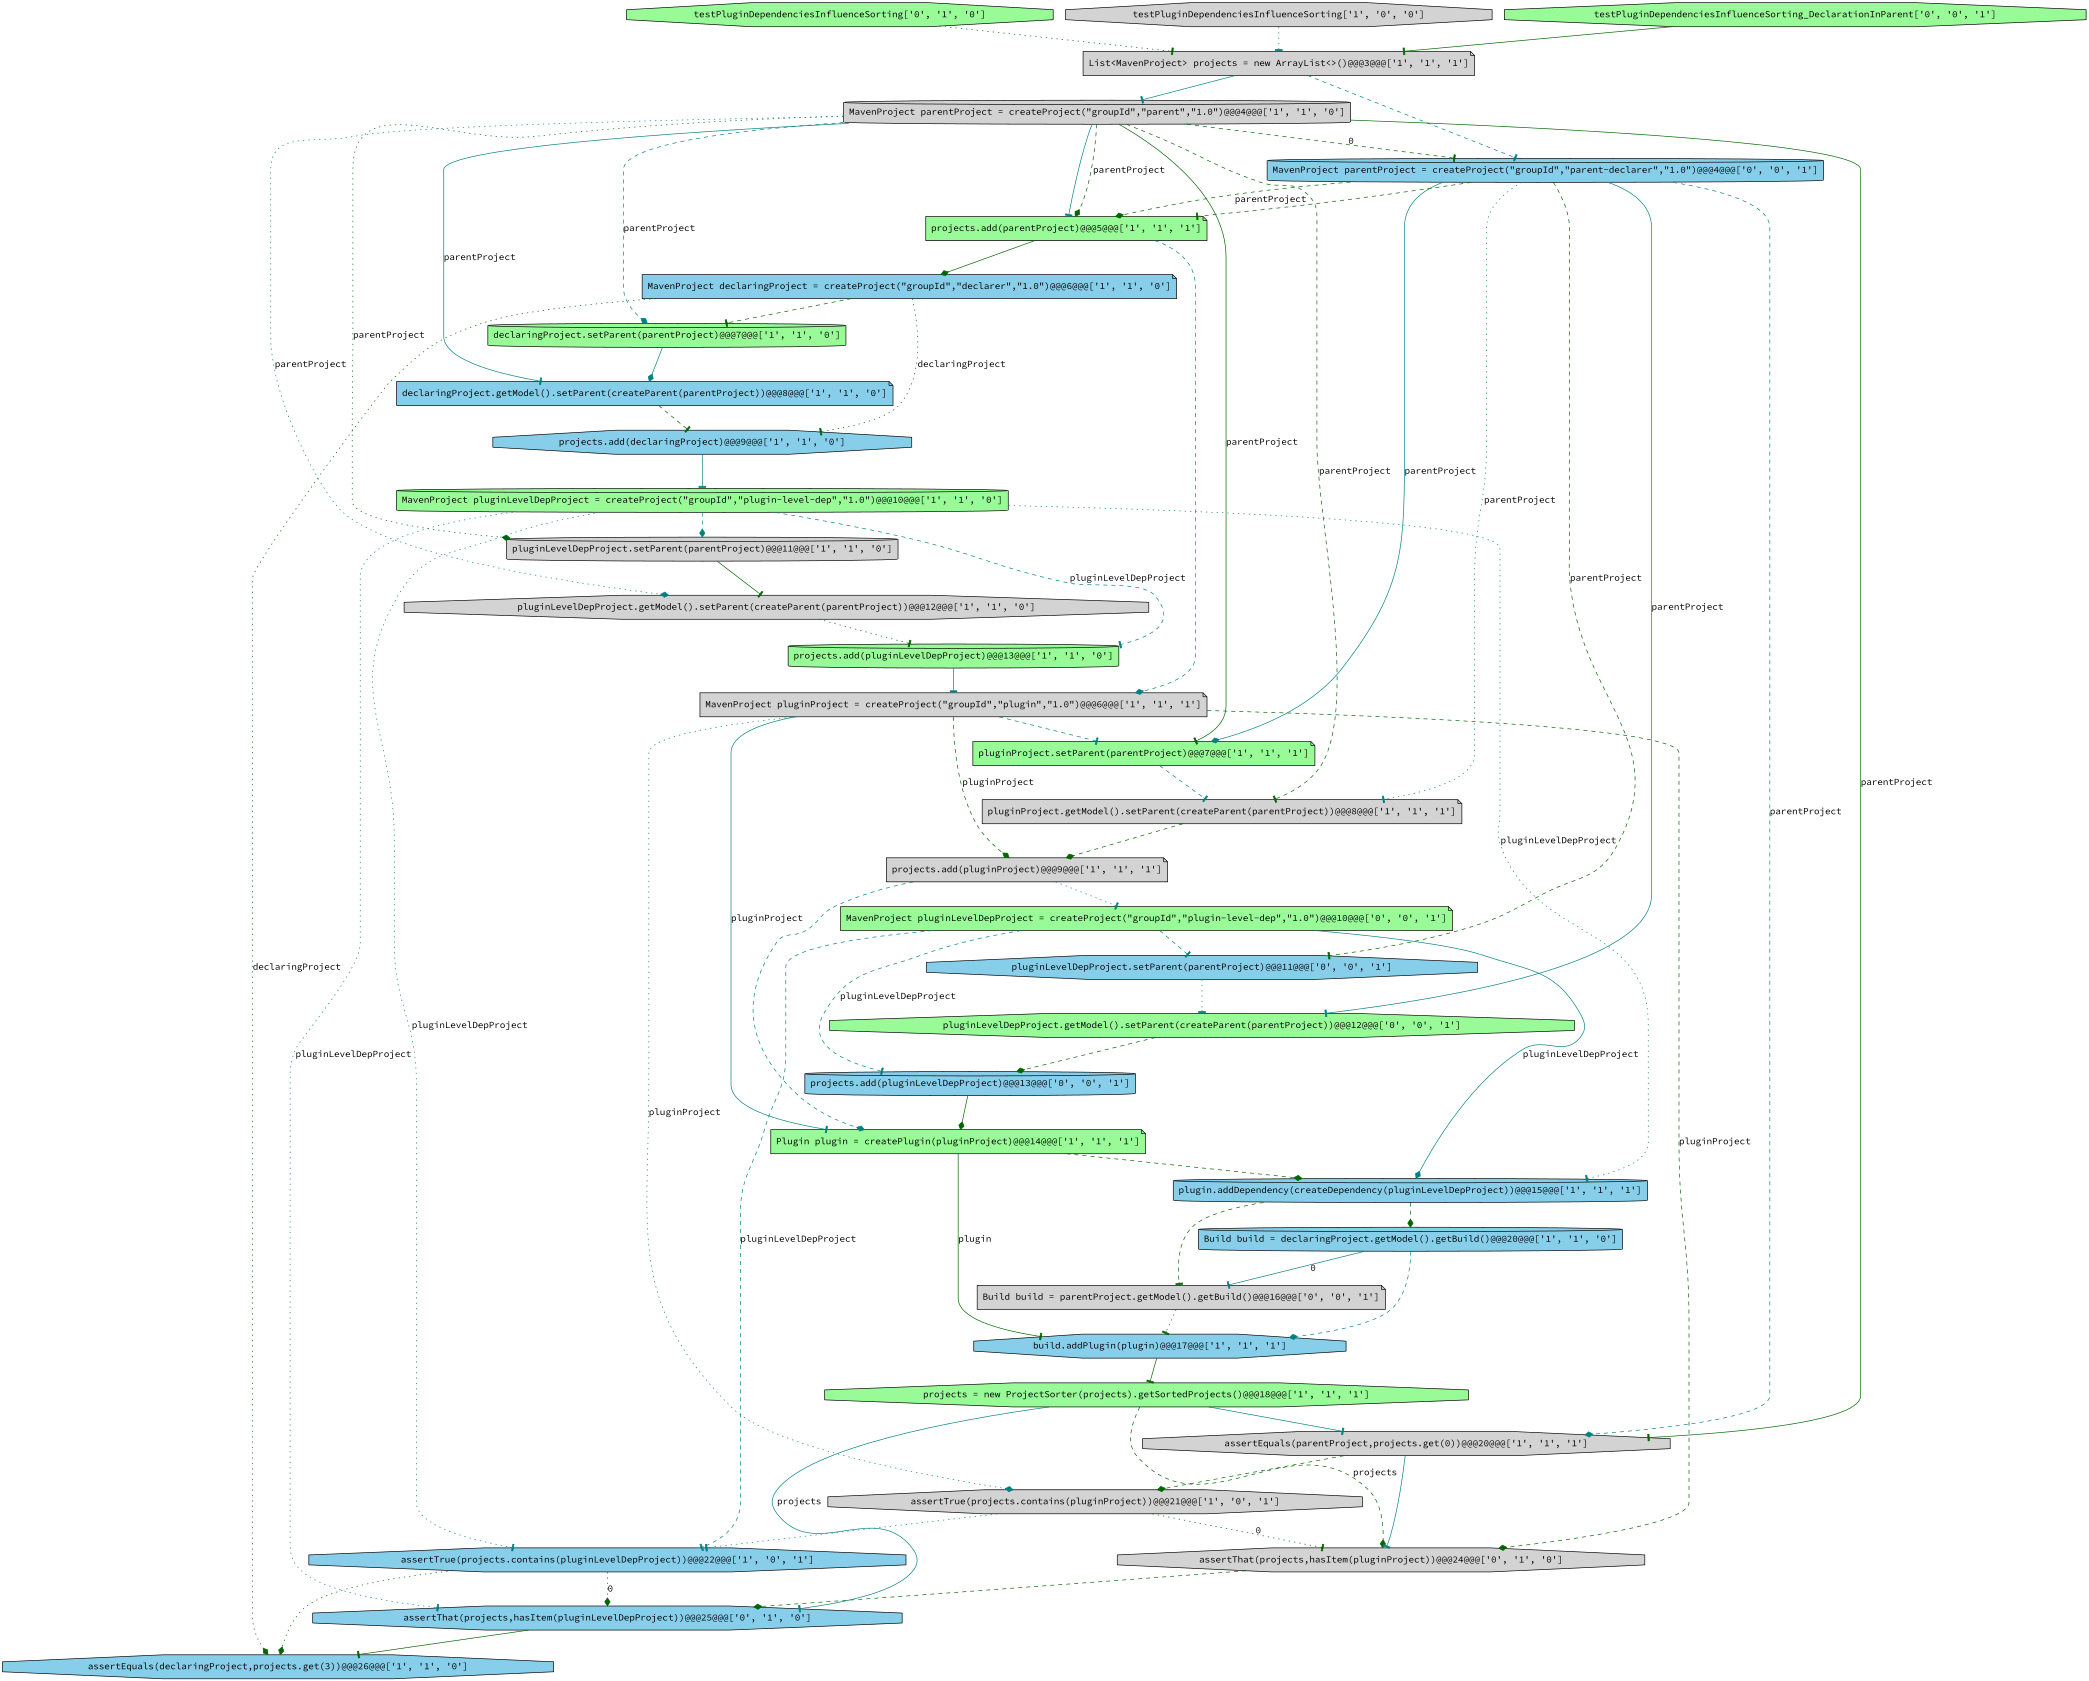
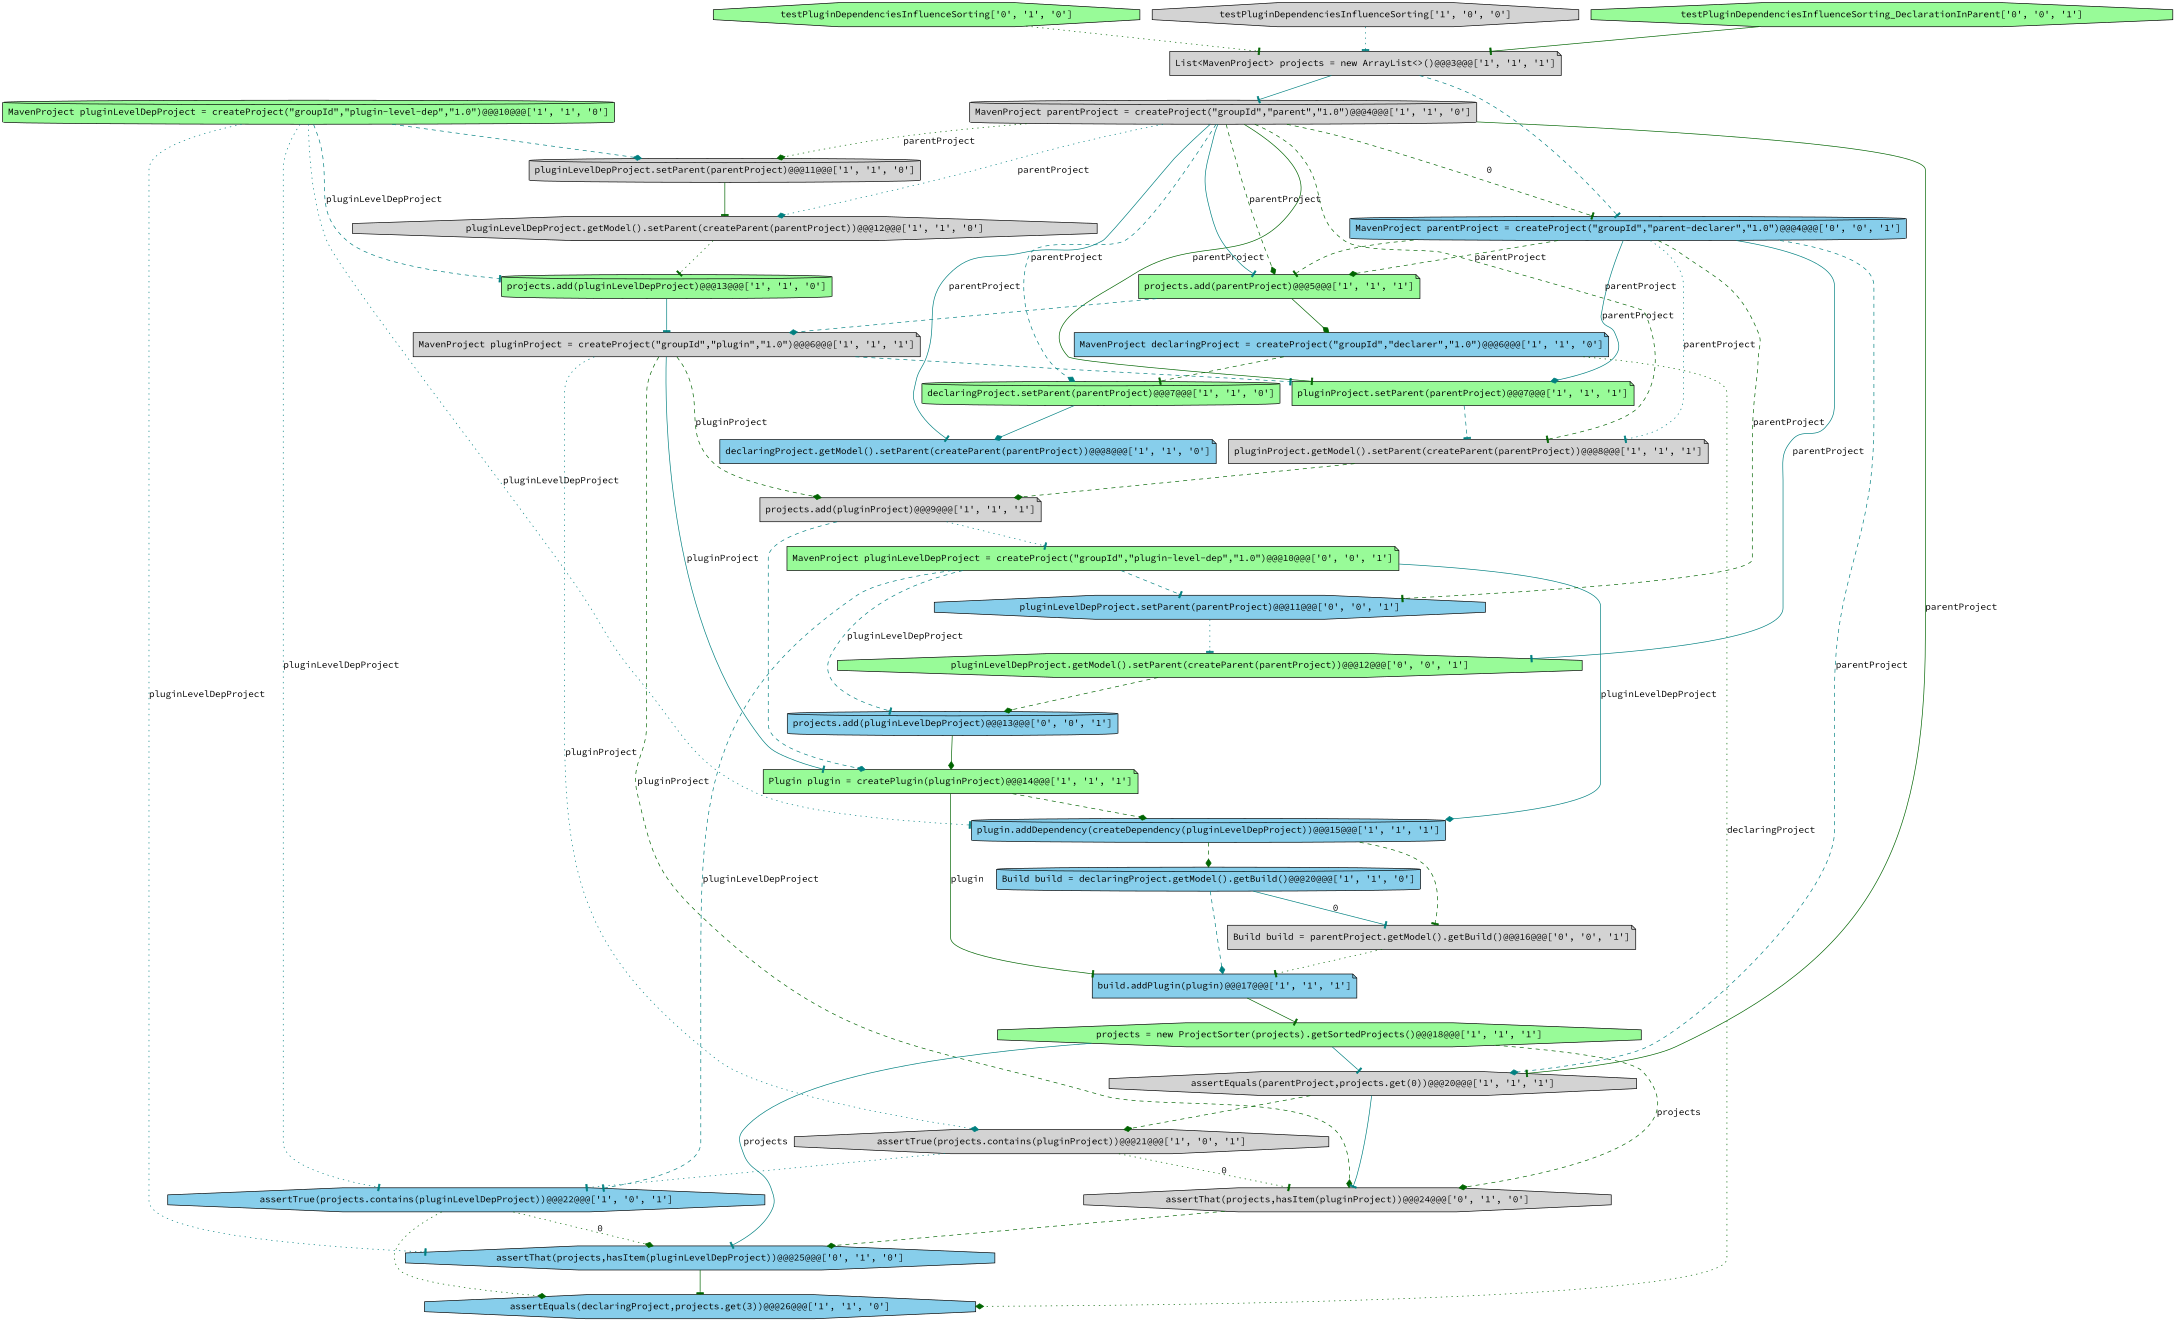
node "projects.add(declaringProject)@@@9@@@['1', '1', '0']": removed
node "build.addPlugin(plugin)@@@17@@@['1', '1', '1']": shape octagon -> note
